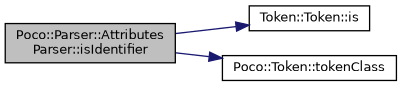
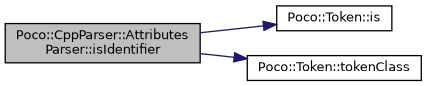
node "Token::Token::is": label "Token::Token::is" -> "Poco::Token::is"
node "Poco::Parser::Attributes Parser::isIdentifier": label "Poco::Parser::Attributes Parser::isIdentifier" -> "Poco::CppParser::Attributes Parser::isIdentifier"
